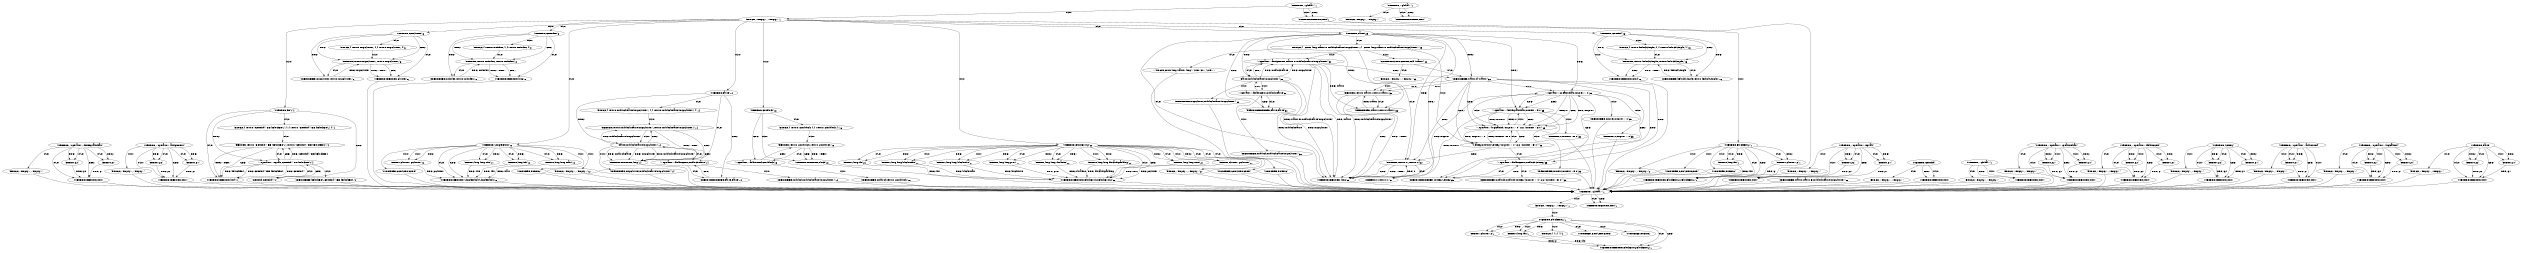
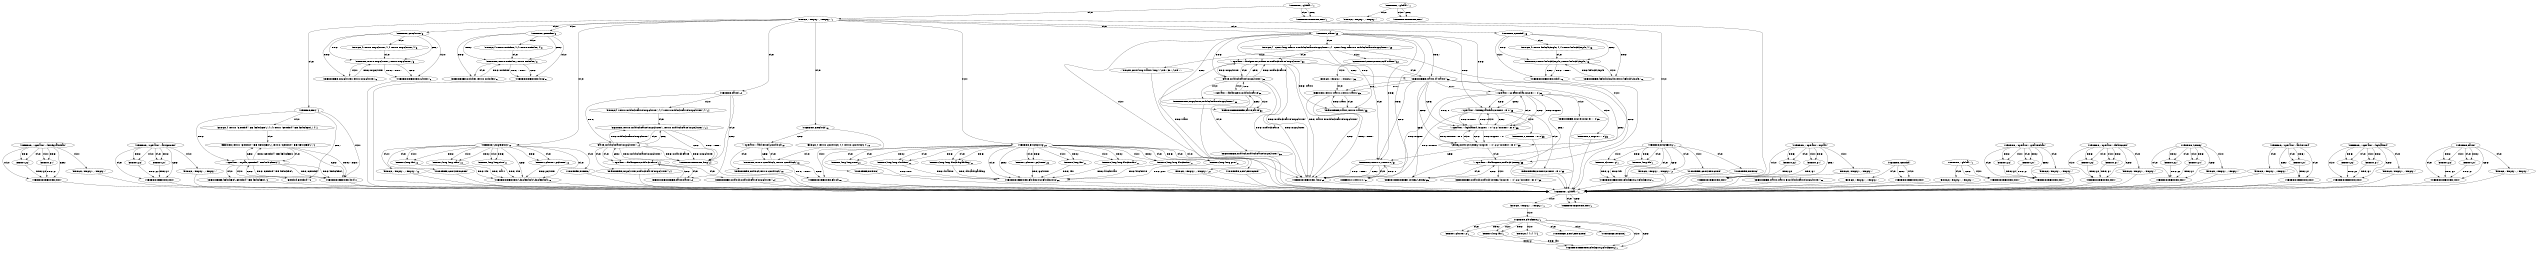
edge "(METHOD,GetBlock)" -> "(BLOCK,{ return &m_block; },{ return &m_block; })": removed, label "AST:"
